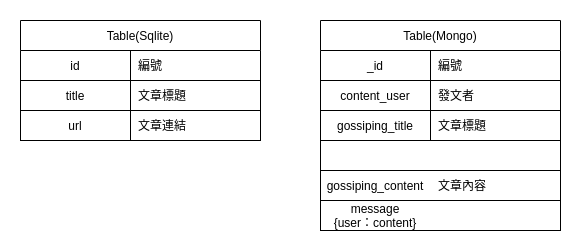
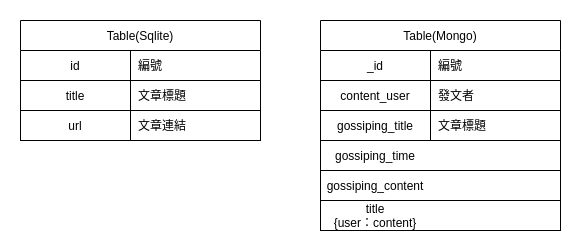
node "gossiping_time": added
node "文章內容": removed
node "message {user：content}": label "message {user：content}" -> "title {user：content}"
